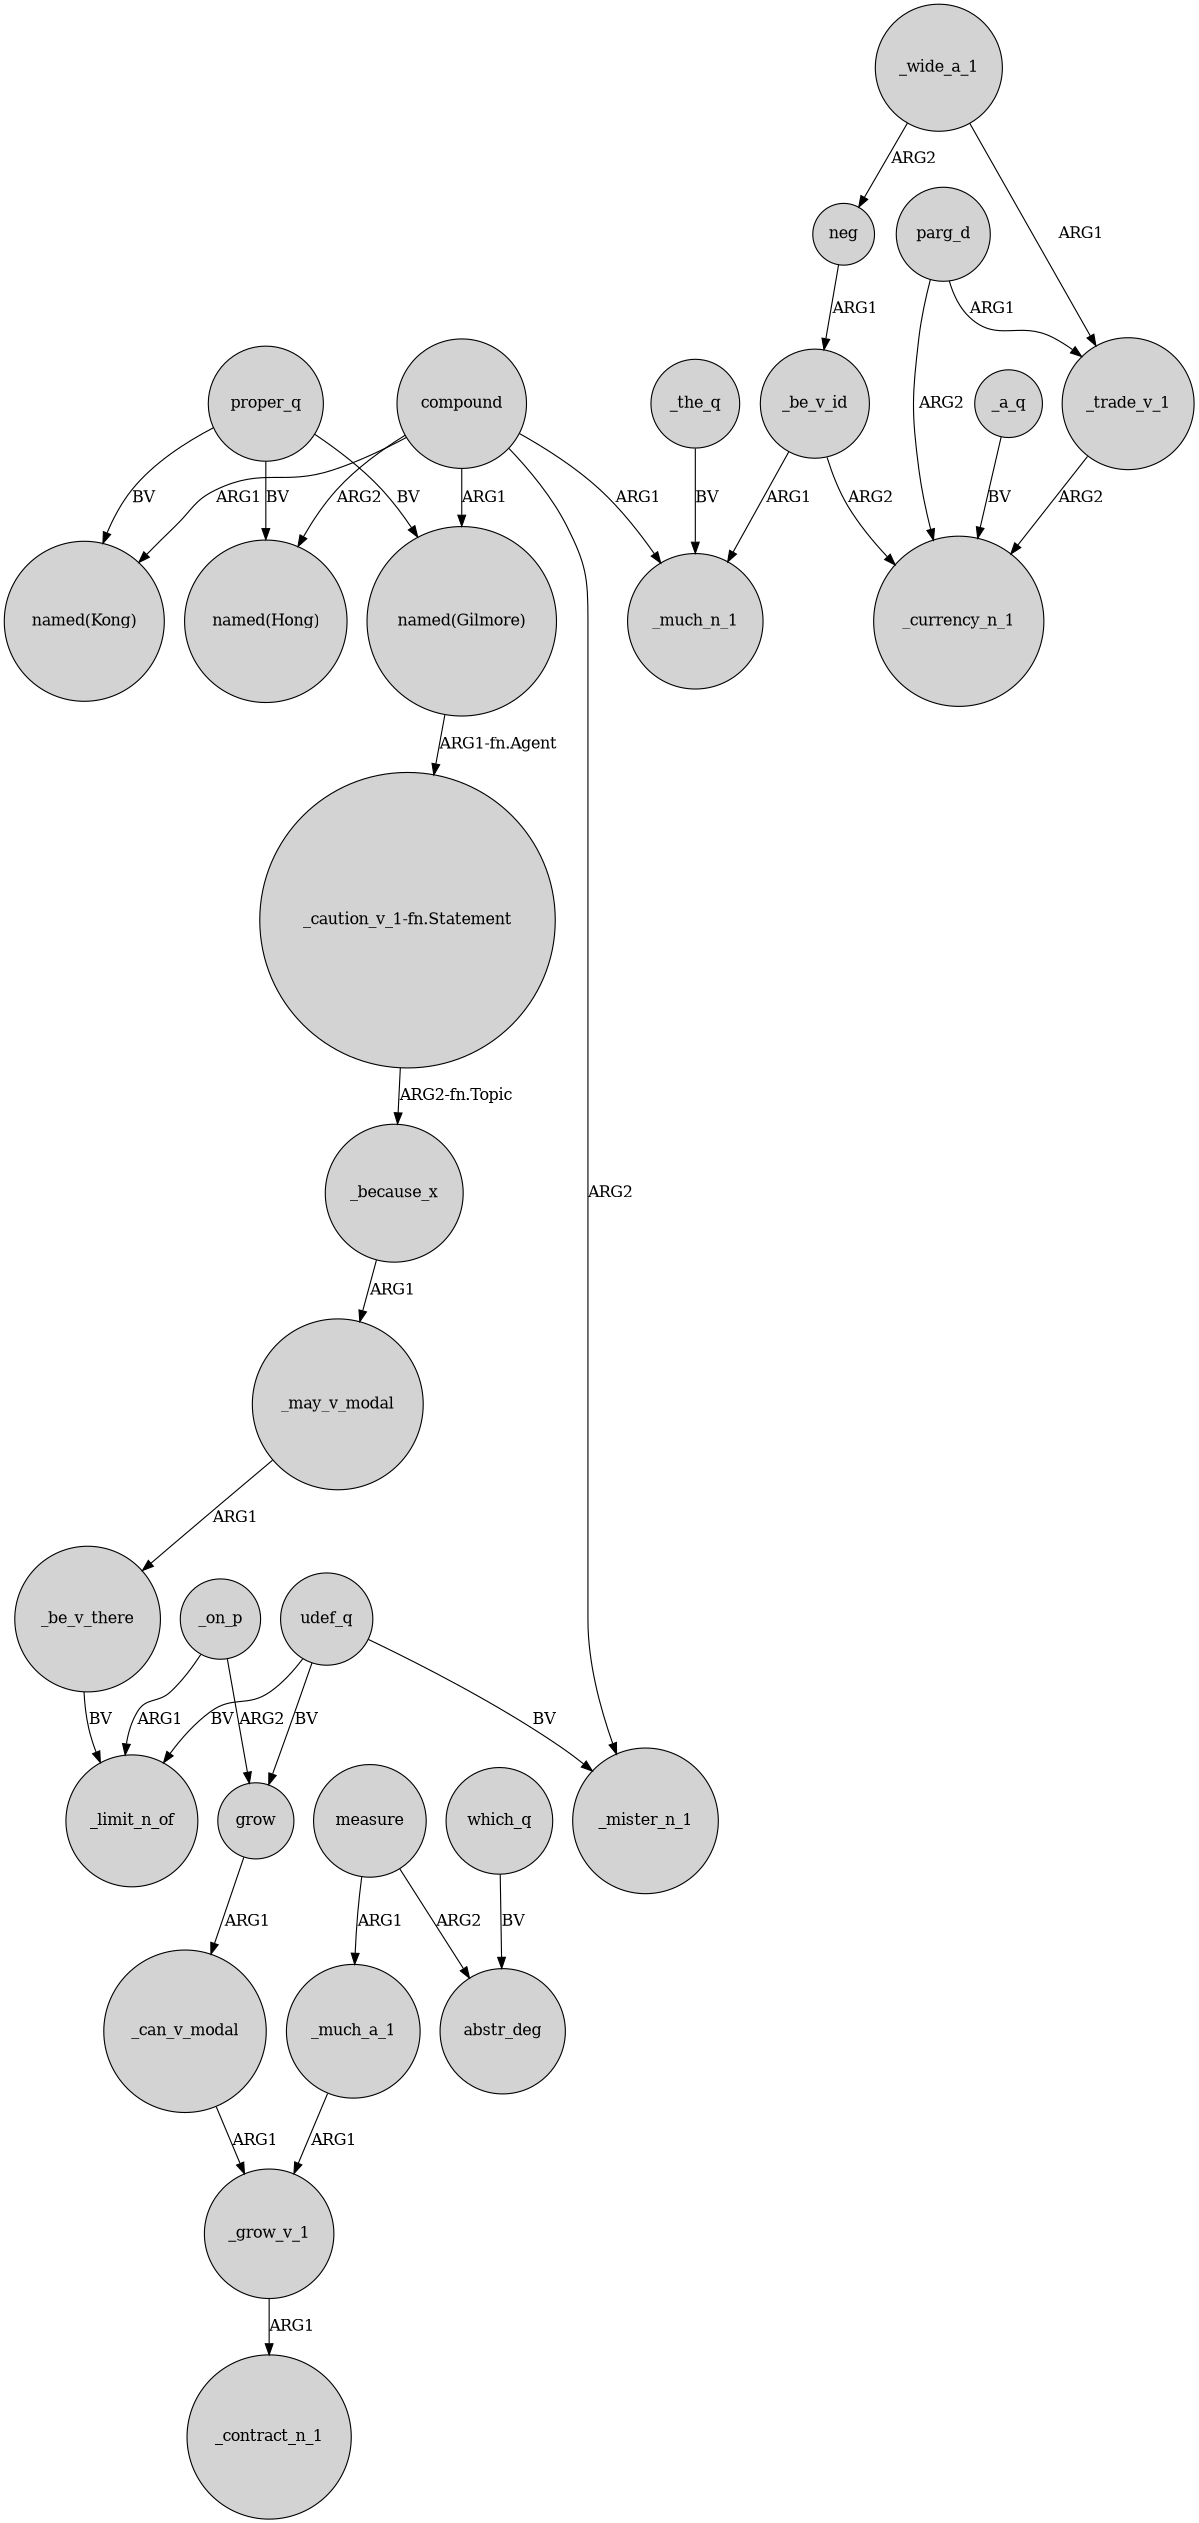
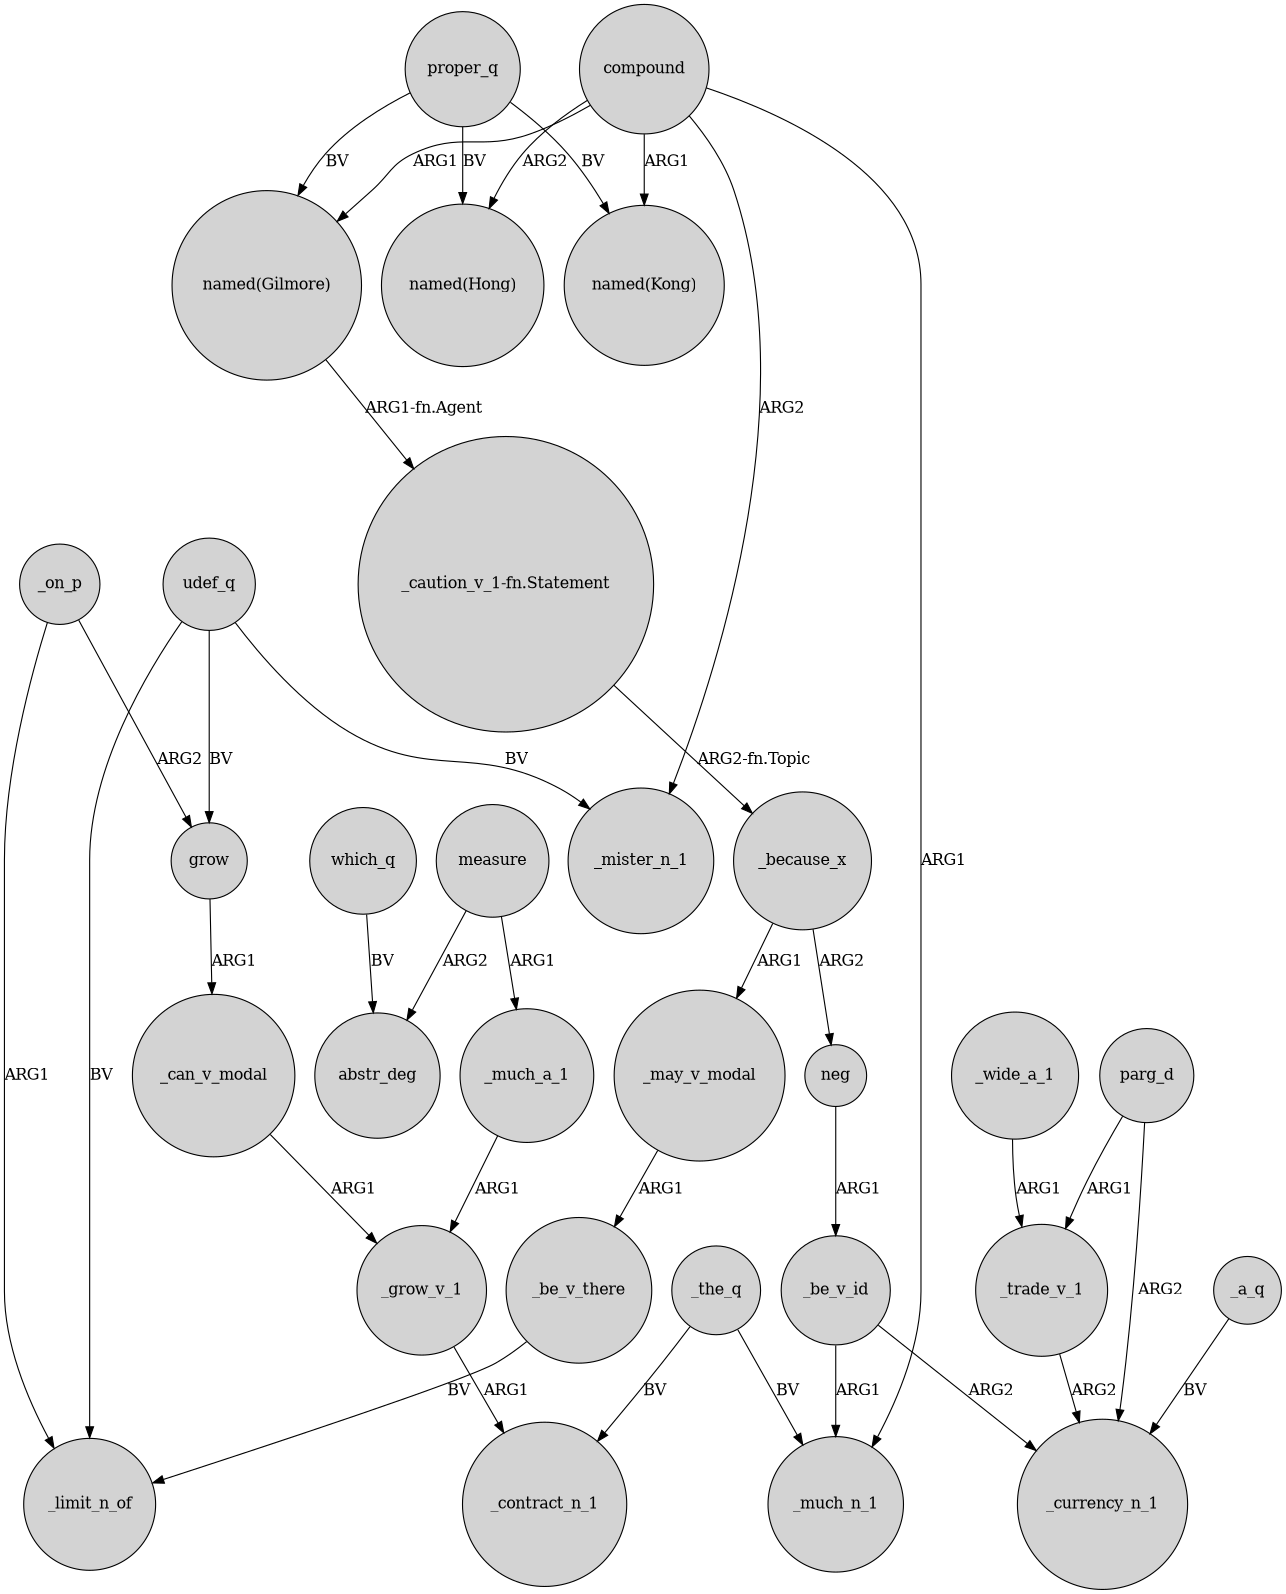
edge "_wide_a_1" -> "neg": now "_because_x" -> "neg"
edge "_the_q" -> "_contract_n_1": added, label "BV"
